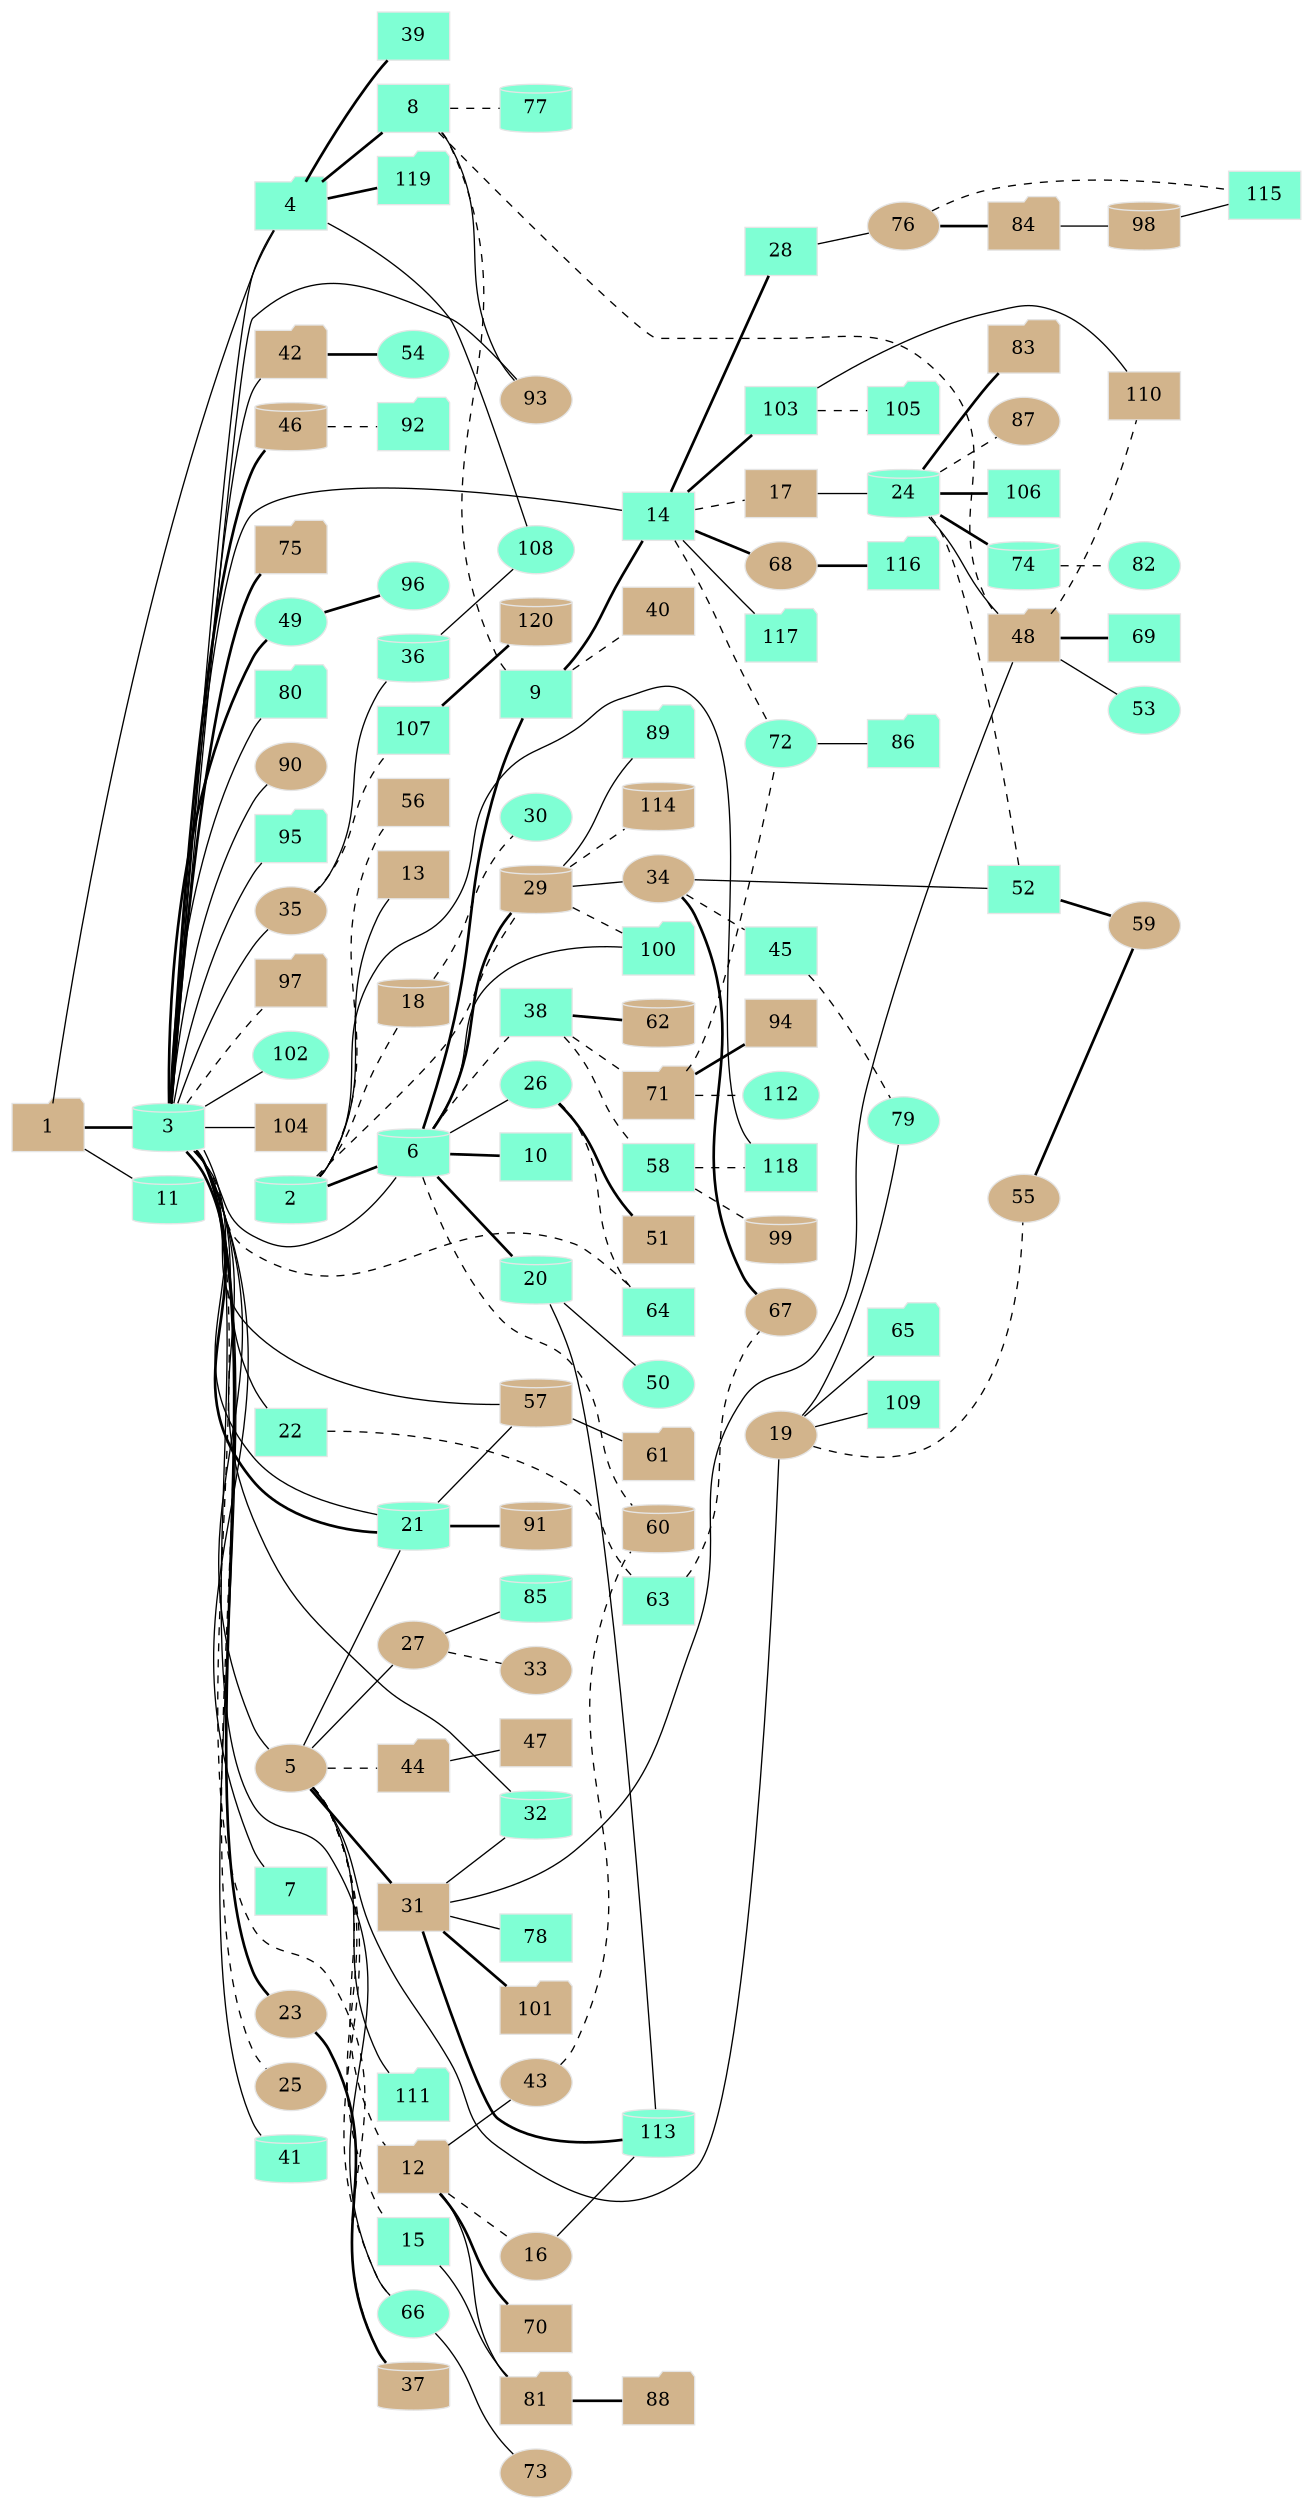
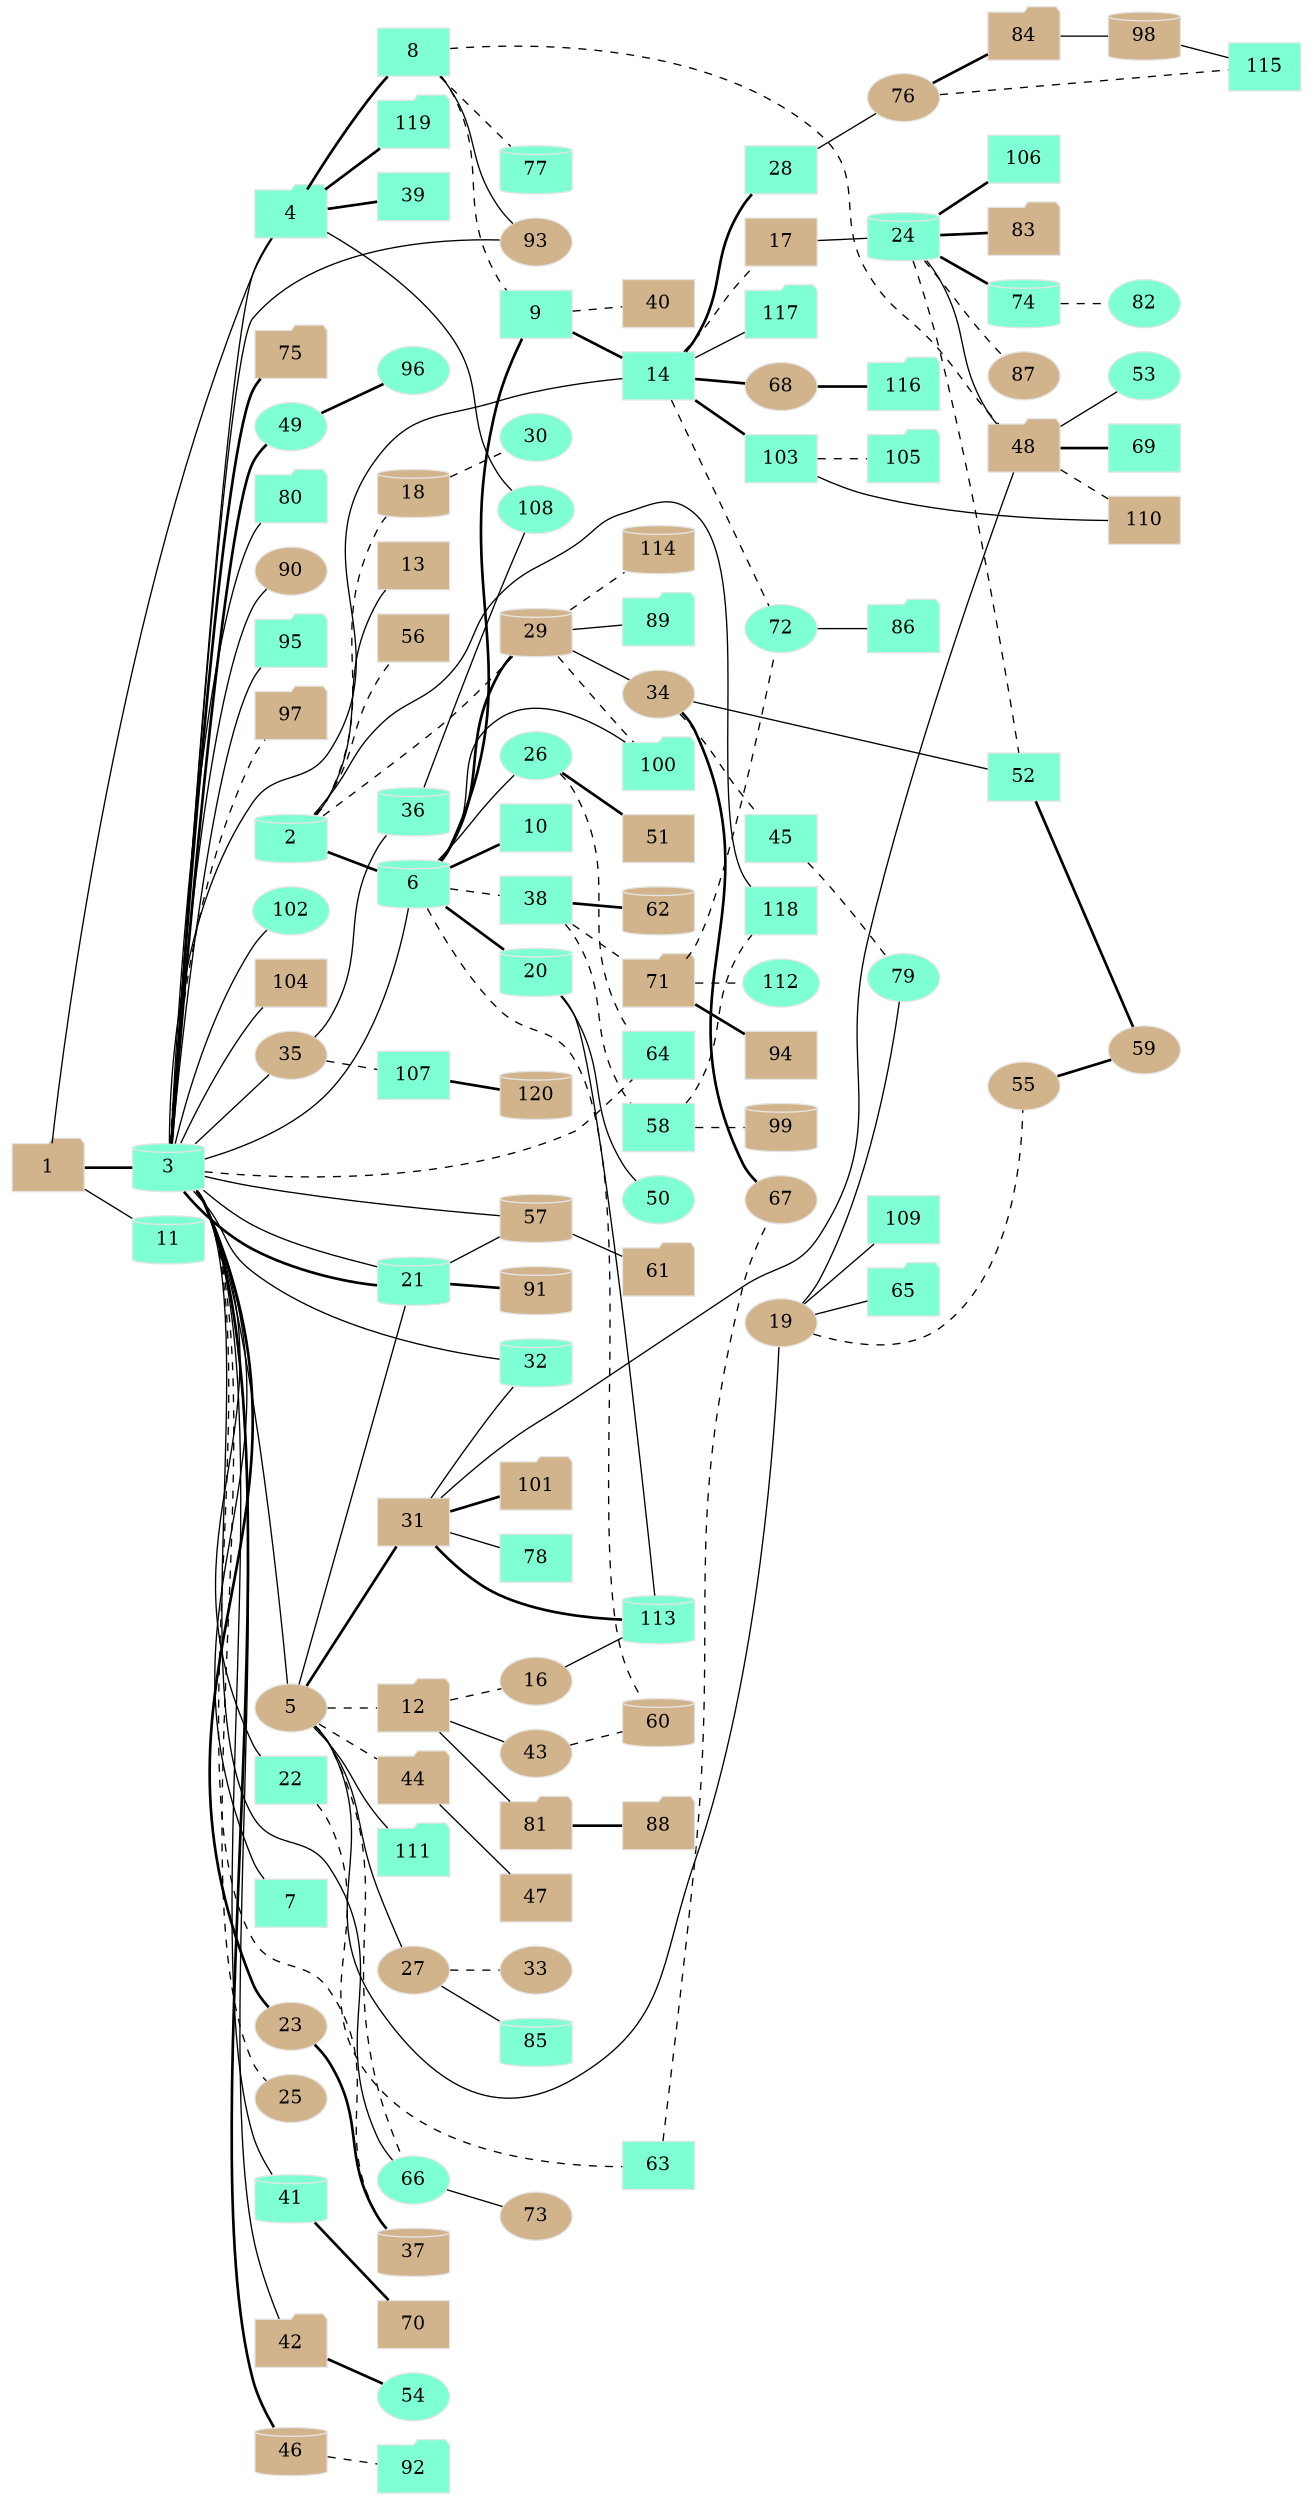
node "15": removed
edge "12" -- "70": now "41" -- "70"
